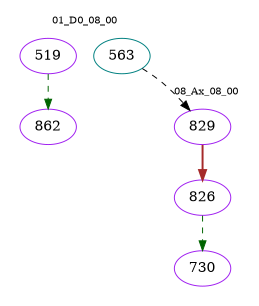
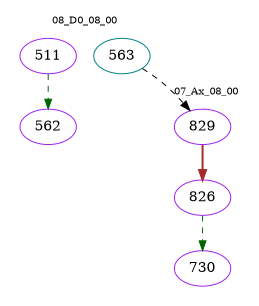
cluster "01_D0_08_00": label "01_D0_08_00" -> "08_D0_08_00"
node "519": label "519" -> "511"
cluster "08_Ax_08_00": label "08_Ax_08_00" -> "07_Ax_08_00"
node "862": label "862" -> "562"
